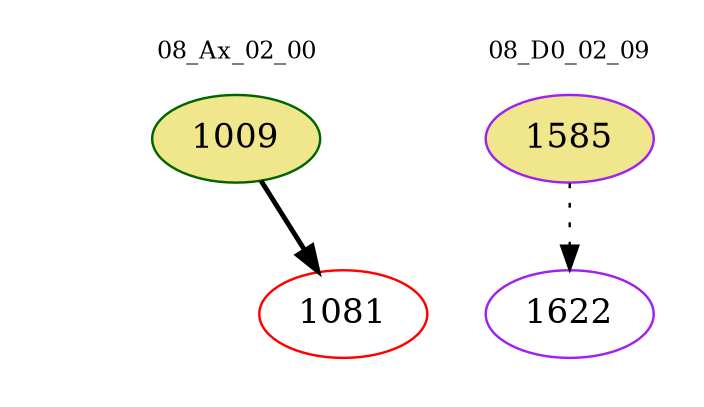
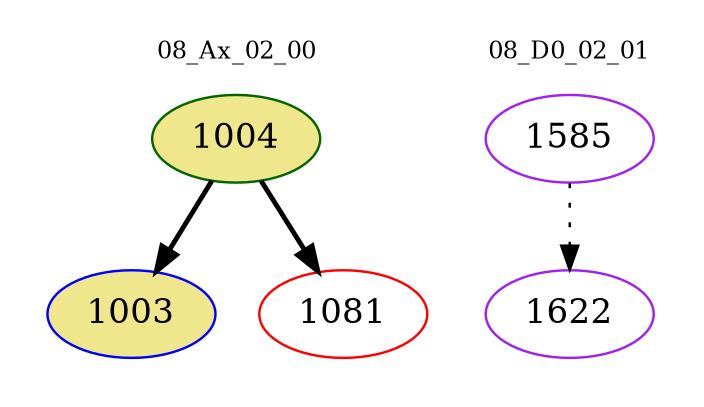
cluster "08_D0_02_09": label "08_D0_02_09" -> "08_D0_02_01"
node "1009": label "1009" -> "1004"
node "1585": fillcolor khaki -> white
node "1003": added
